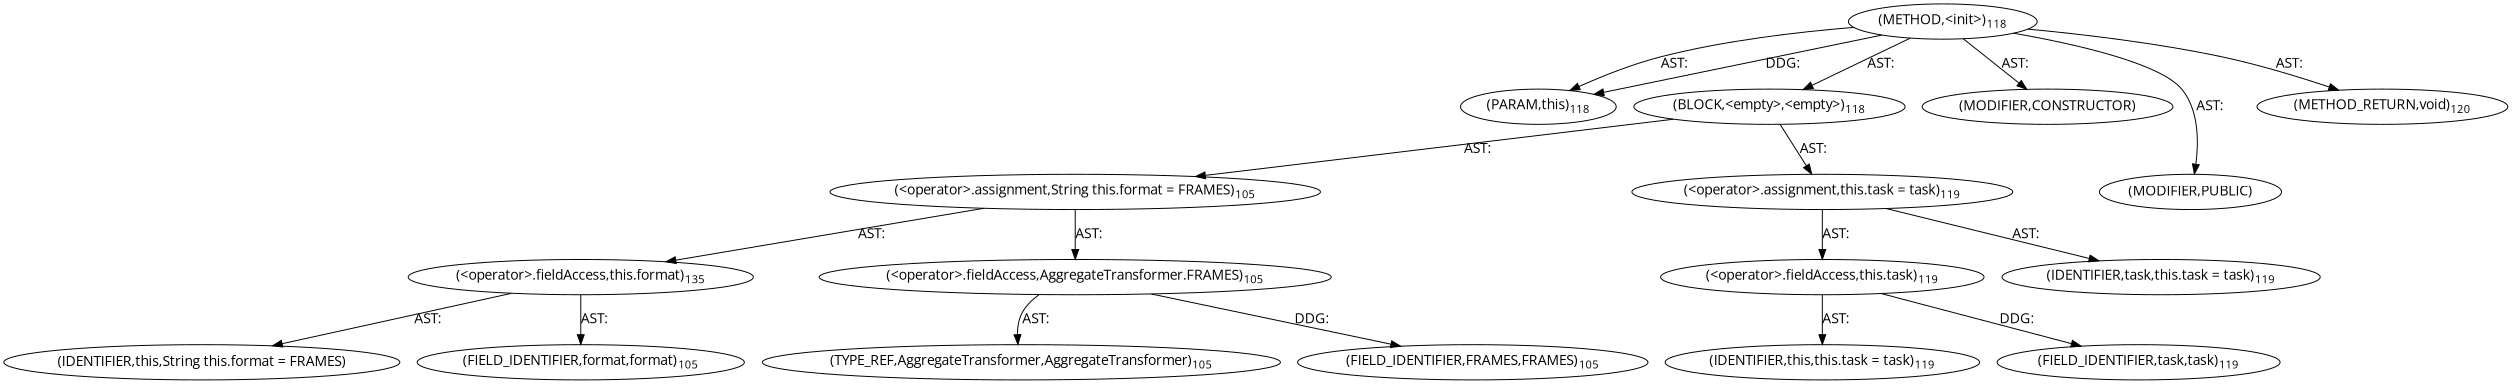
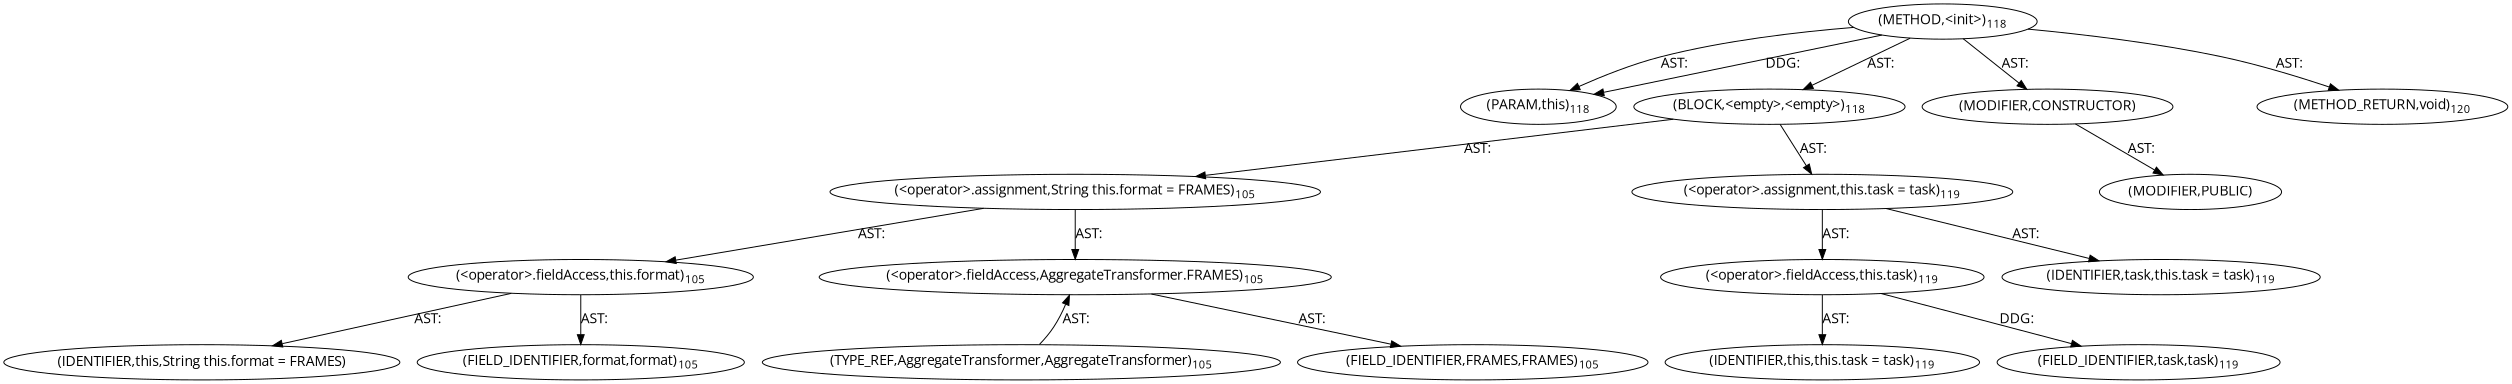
edge "(METHOD,<init>)" -> "(MODIFIER,PUBLIC)": now "(MODIFIER,CONSTRUCTOR)" -> "(MODIFIER,PUBLIC)"
node "(<operator>.fieldAccess,this.format)": text "135" -> "105"
edge "(<operator>.fieldAccess,AggregateTransformer.FRAMES)" -> "(TYPE_REF,AggregateTransformer,AggregateTransformer)": reversed
edge "(<operator>.fieldAccess,AggregateTransformer.FRAMES)" -> "(FIELD_IDENTIFIER,FRAMES,FRAMES)": label "DDG: " -> "AST: "
